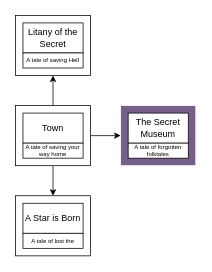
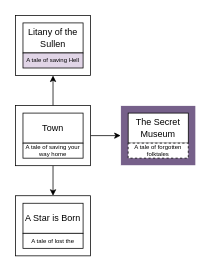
node "Litany of the Secret": label "Litany of the Secret" -> "Litany of the Sullen"
node "A tale of saving Hell": fillcolor #ffffff -> #e1d5e7
node "A tale of forgotten folktales": style solid -> dashed
